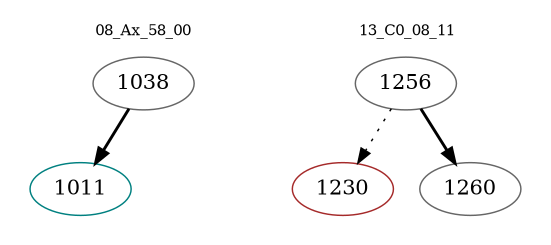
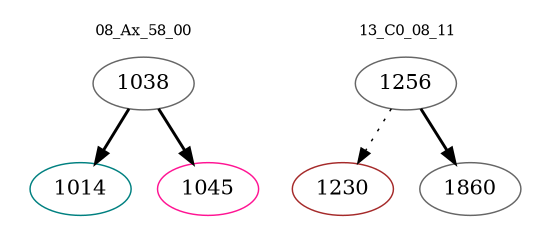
node "1011": label "1011" -> "1014"
node "1045": added
node "1260": label "1260" -> "1860"
